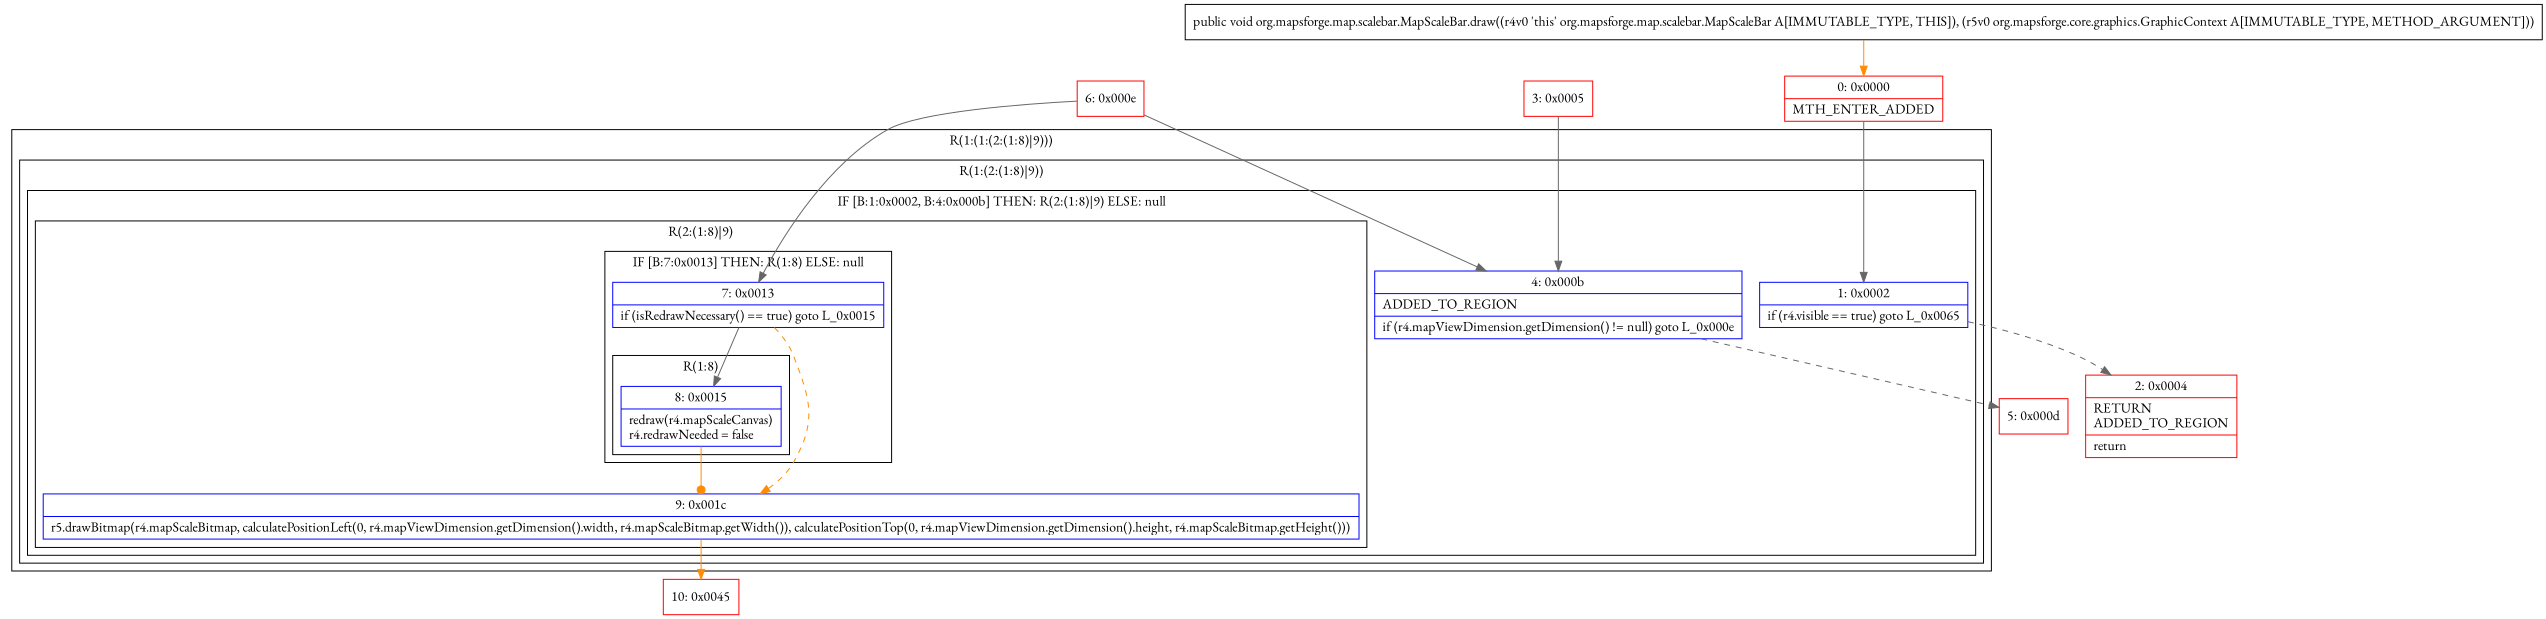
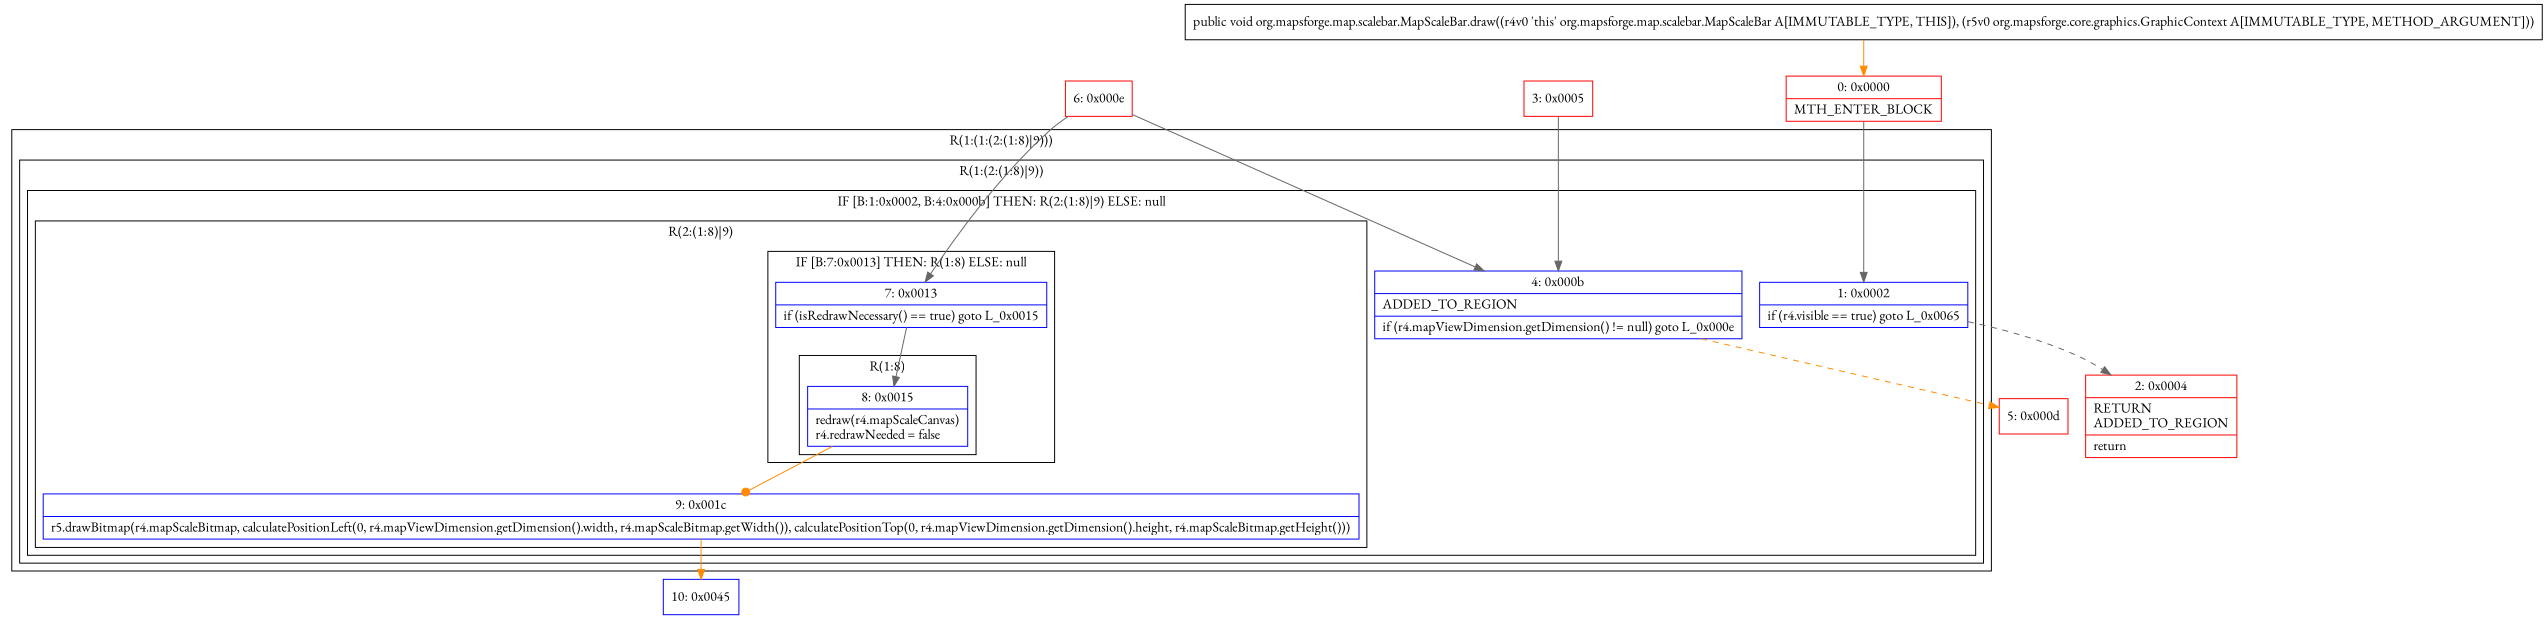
node "0: 0x0000": text "MTH_ENTER_ADDED" -> "MTH_ENTER_BLOCK"
edge "4: 0x000b" -> "5: 0x000d": color gray40 -> darkorange
edge "7: 0x0013" -> "9: 0x001c": removed
node "10: 0x0045": color red -> blue
